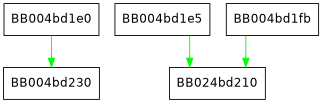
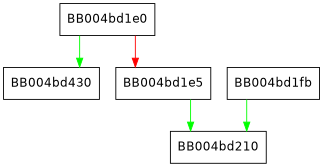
edge "BB004bd1e0" -> "BB004bd1e5": added
node "BB004bd230": label "BB004bd230" -> "BB004bd430"
node "BB024bd210": label "BB024bd210" -> "BB004bd210"
